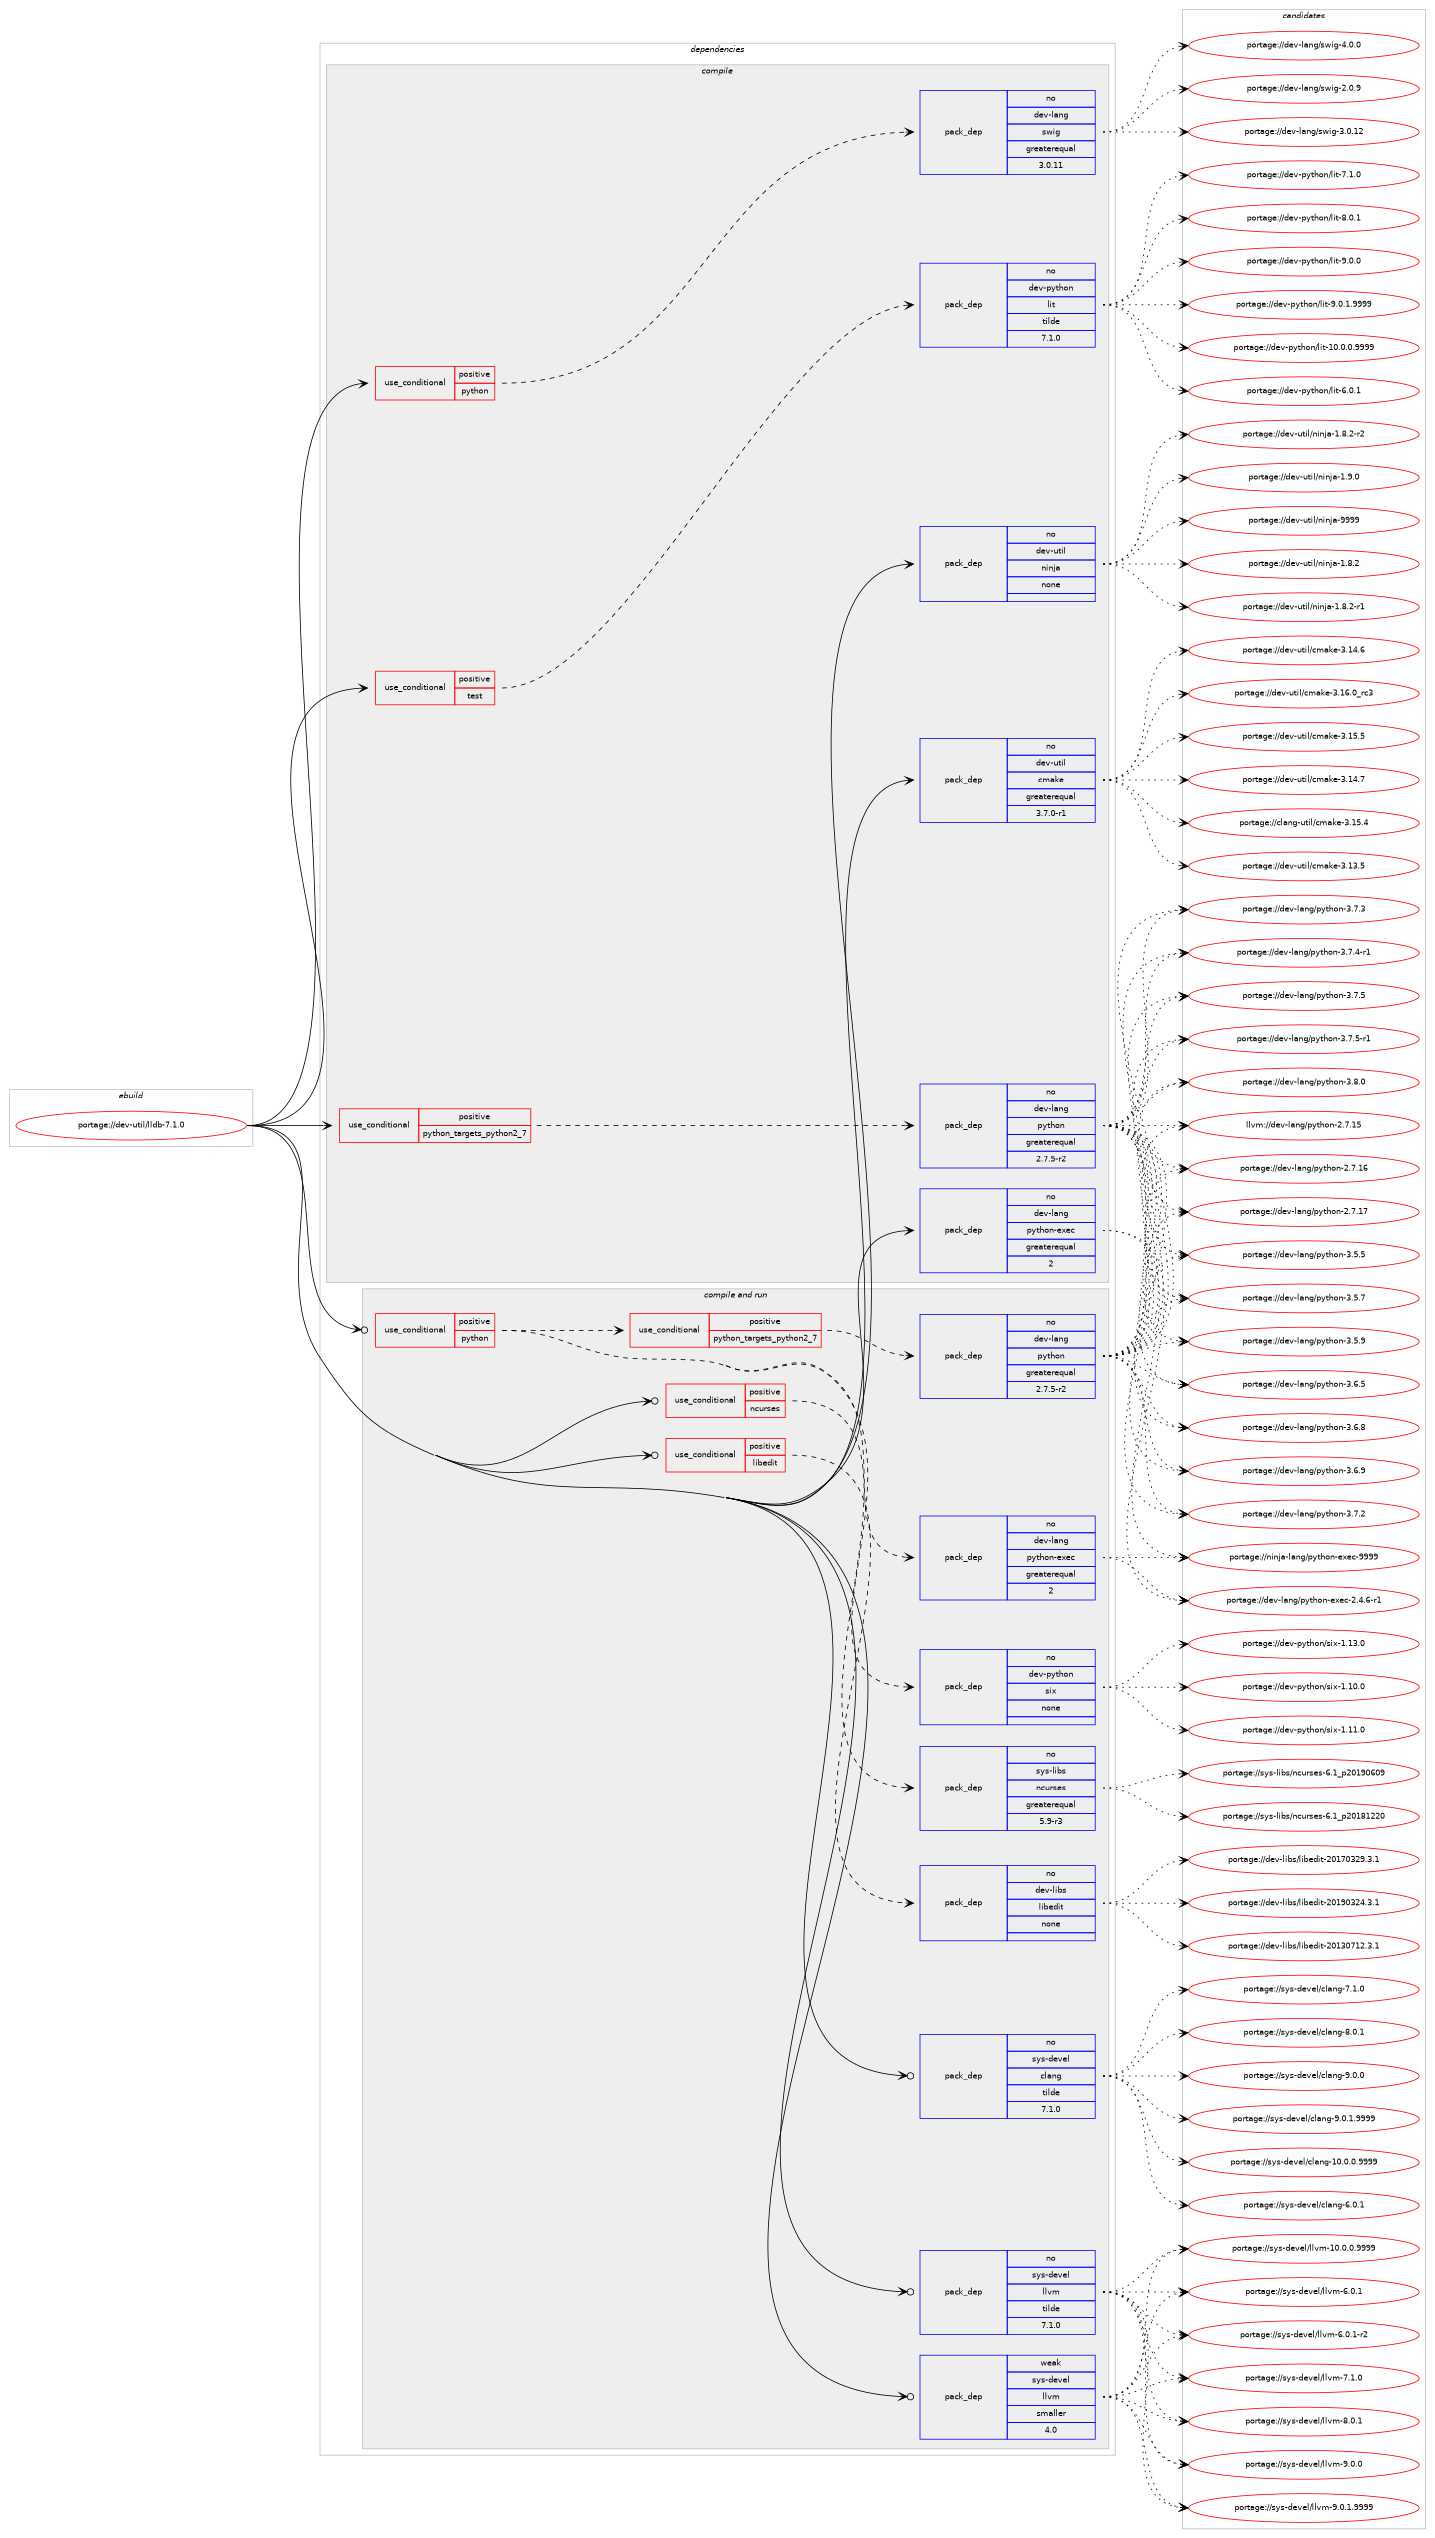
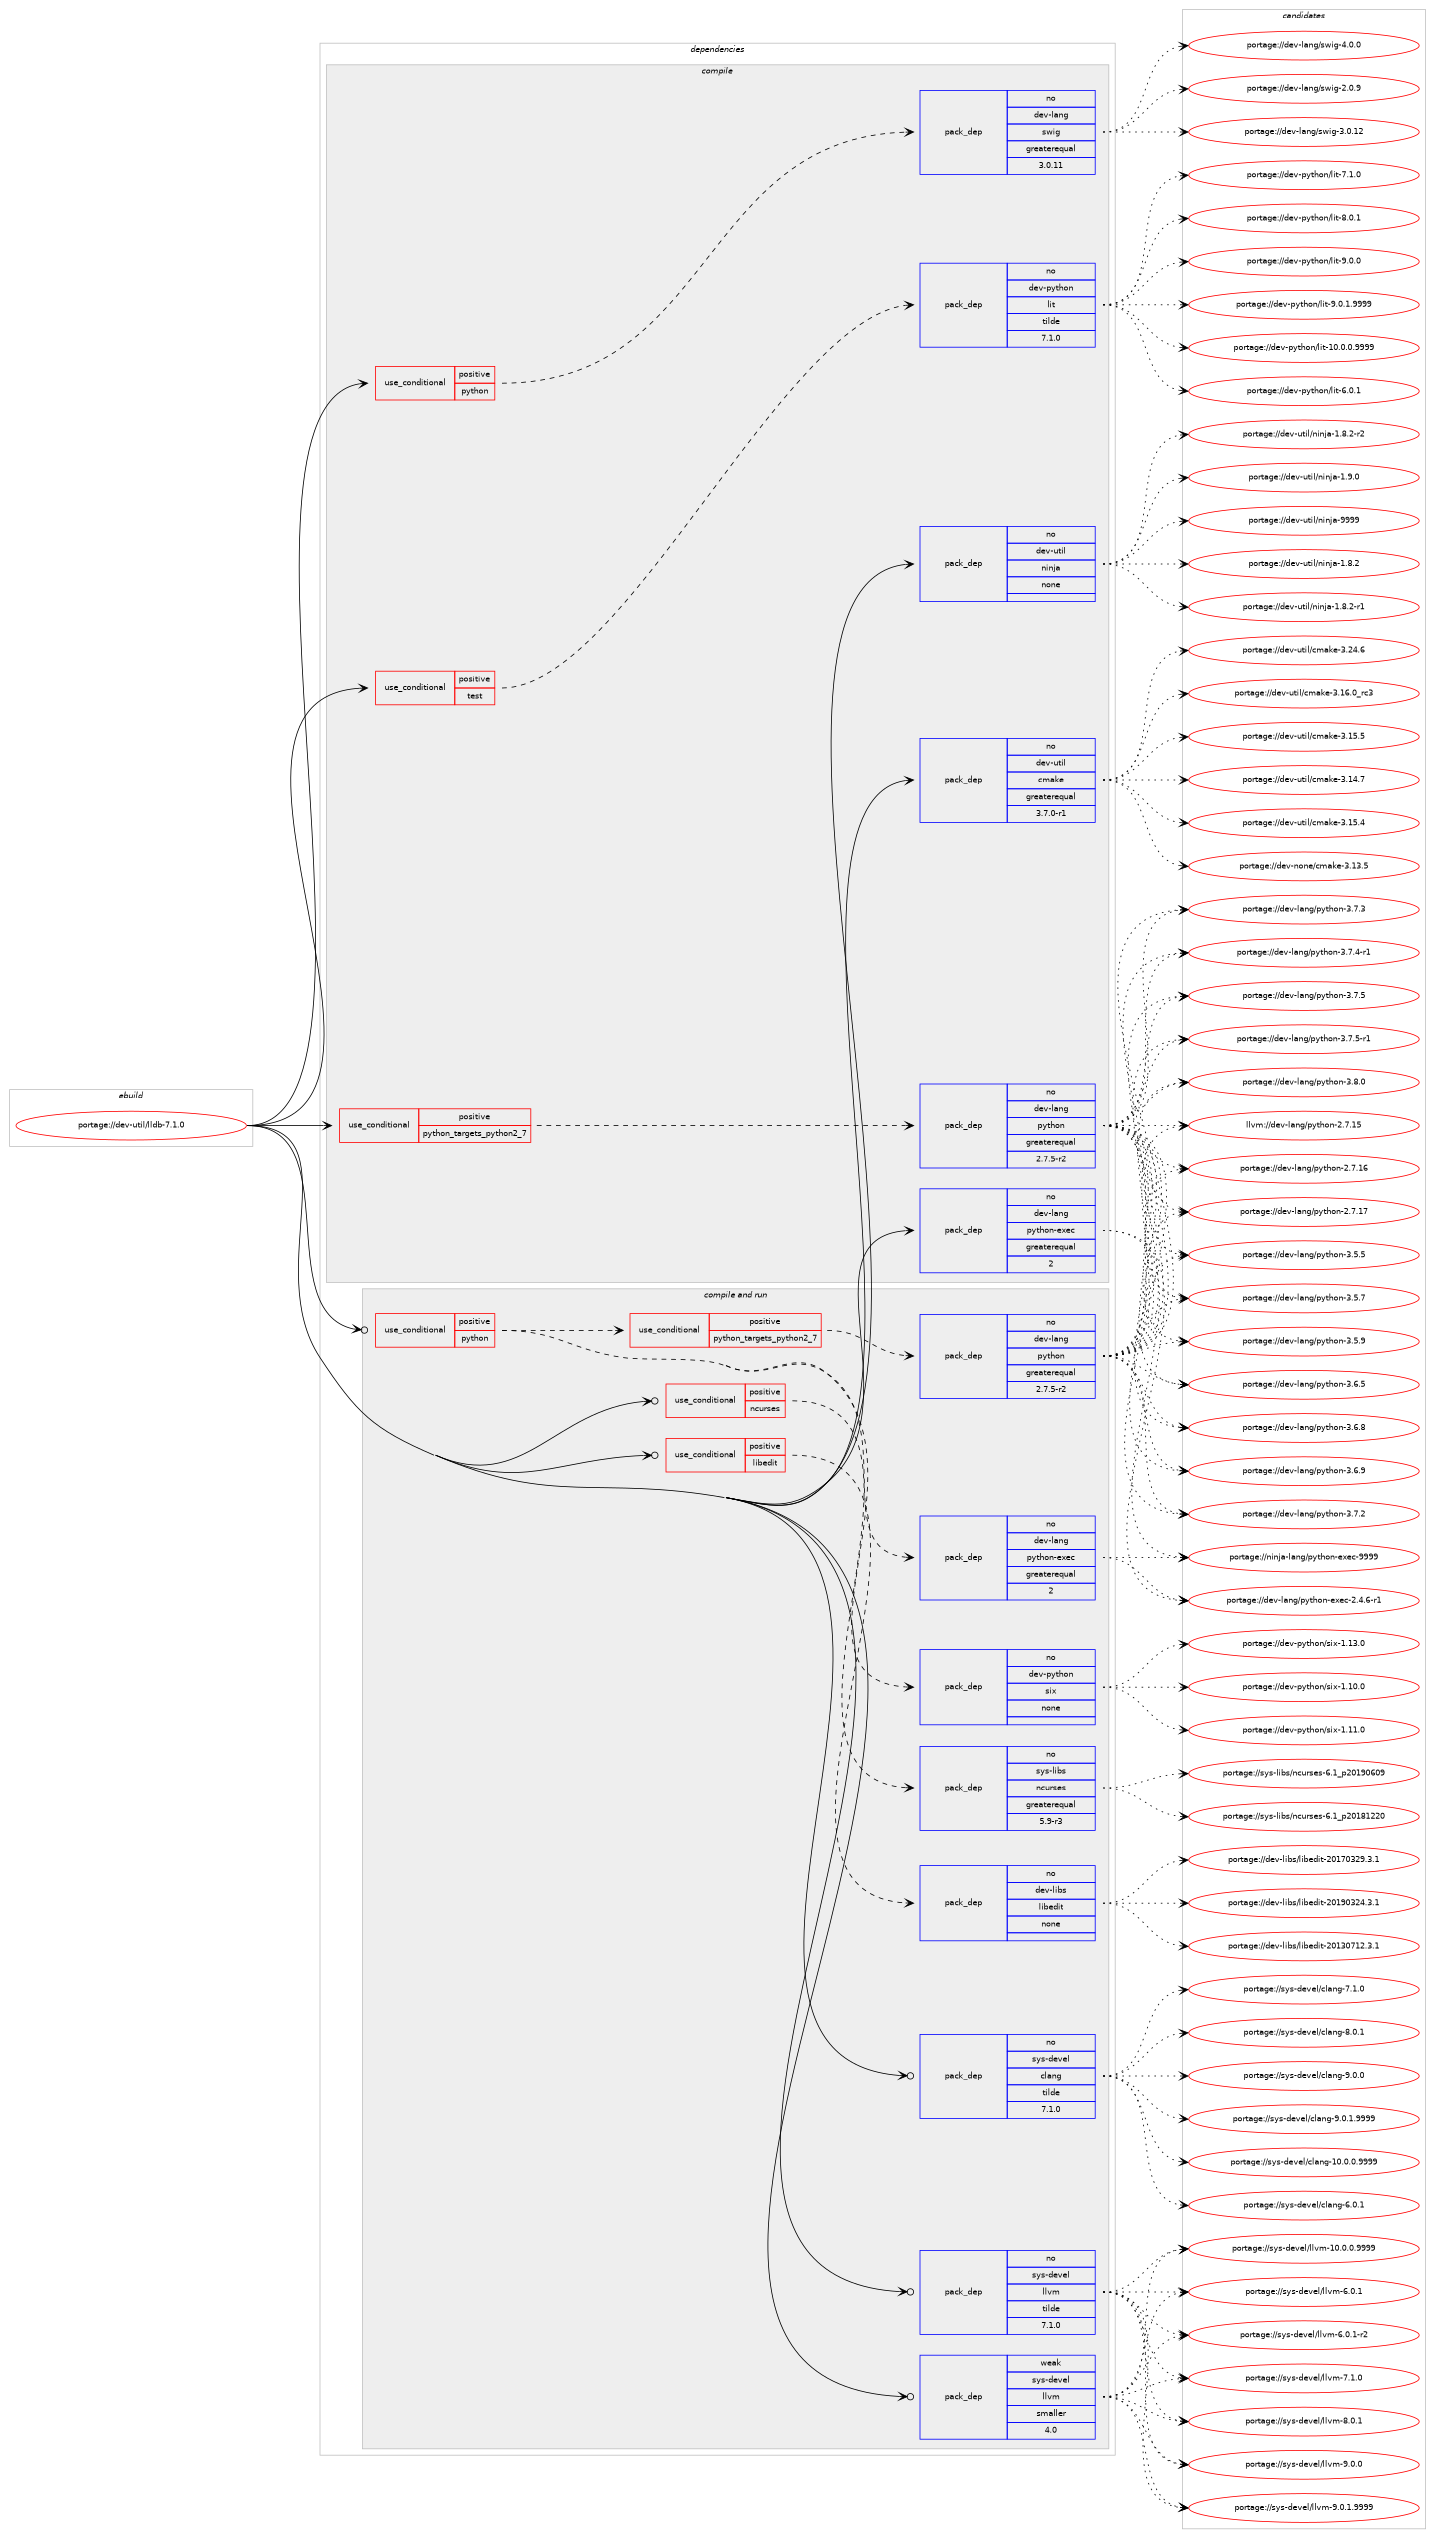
node "portage://dev-util/cmake-3.14.6": label "portage://dev-util/cmake-3.14.6" -> "portage://dev-util/cmake-3.24.6"
node "portage://clang-util/cmake-3.15.4": label "portage://clang-util/cmake-3.15.4" -> "portage://dev-util/cmake-3.15.4"
node "portage://dev-util/cmake-3.13.5": label "portage://dev-util/cmake-3.13.5" -> "portage://dev-none/cmake-3.13.5"
